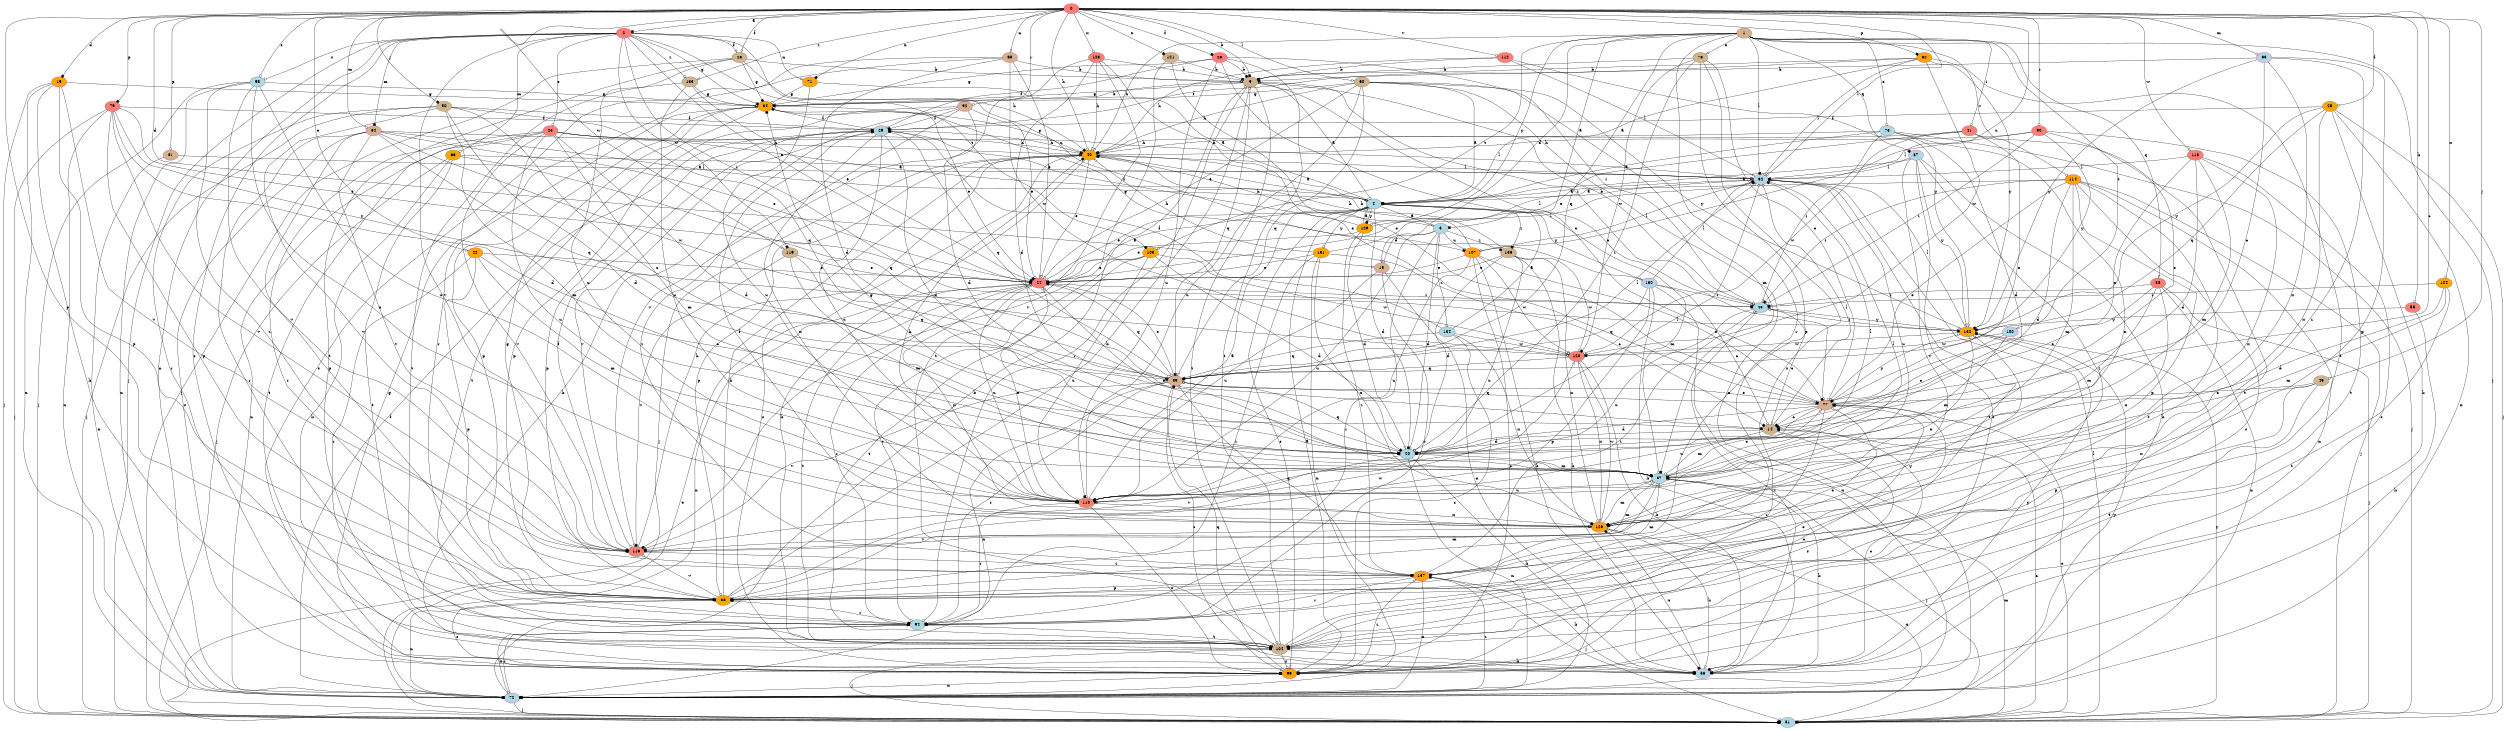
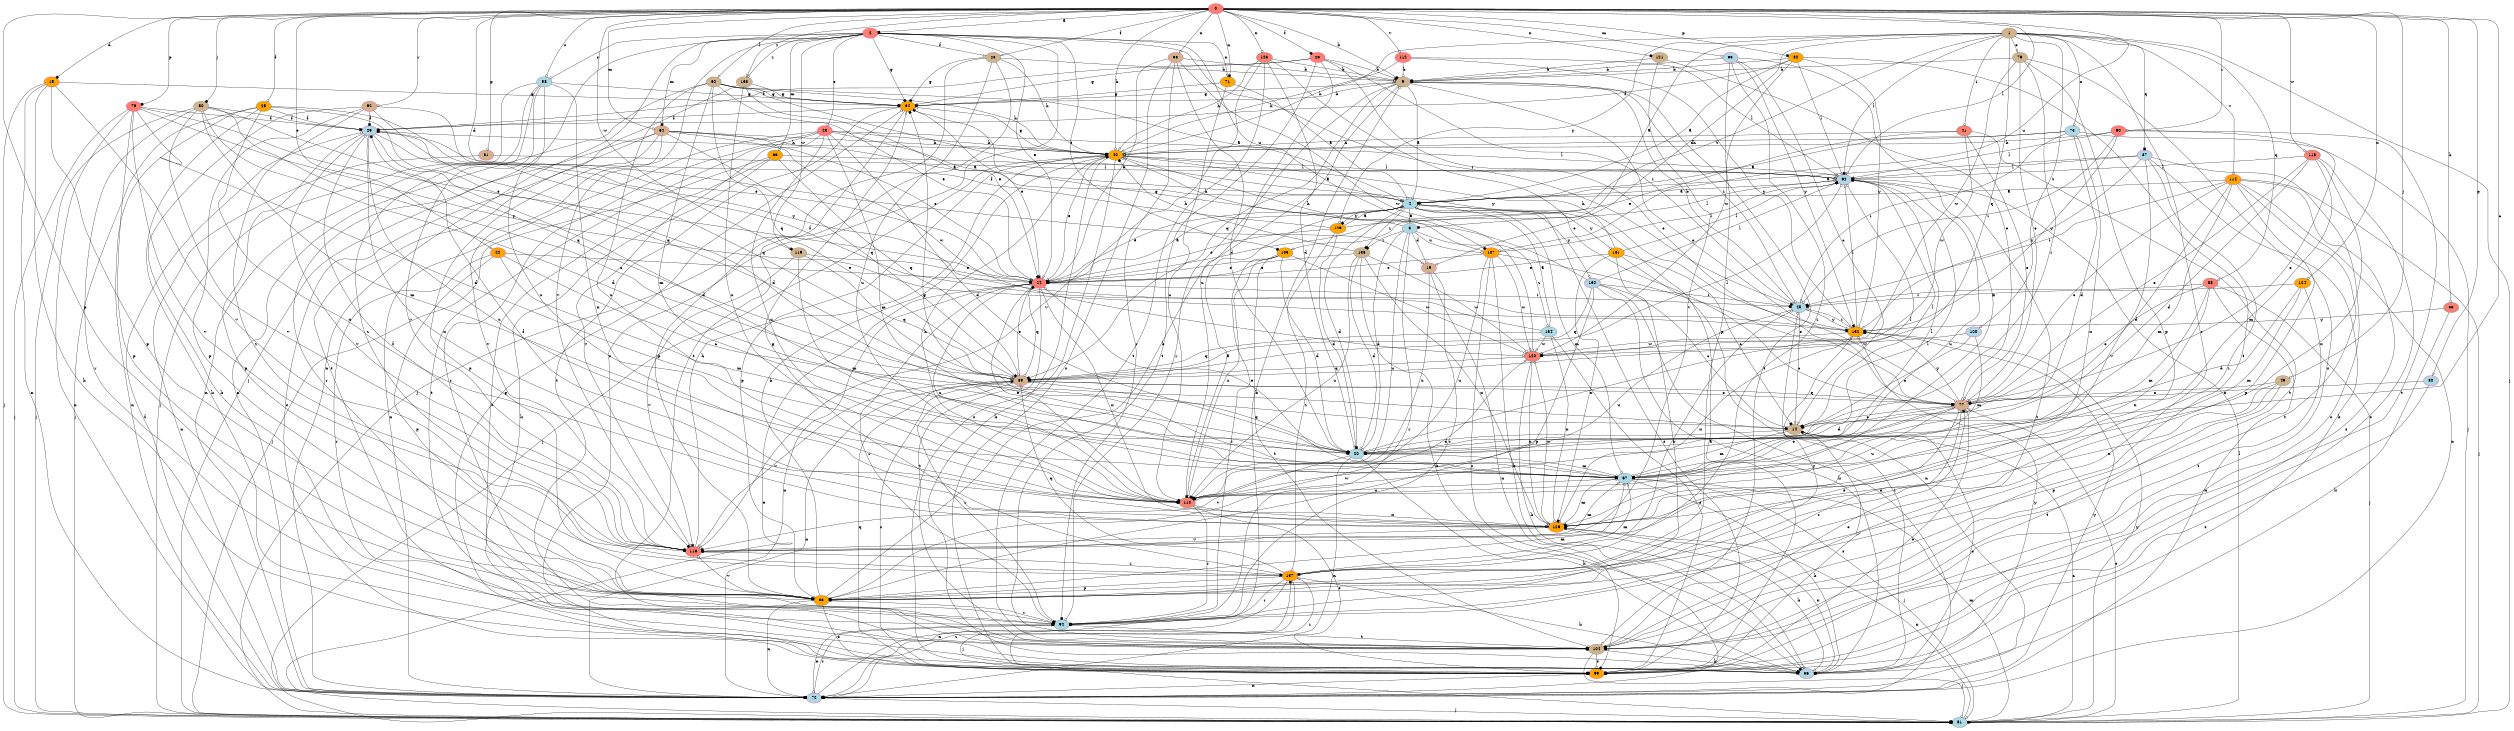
node "80": added
